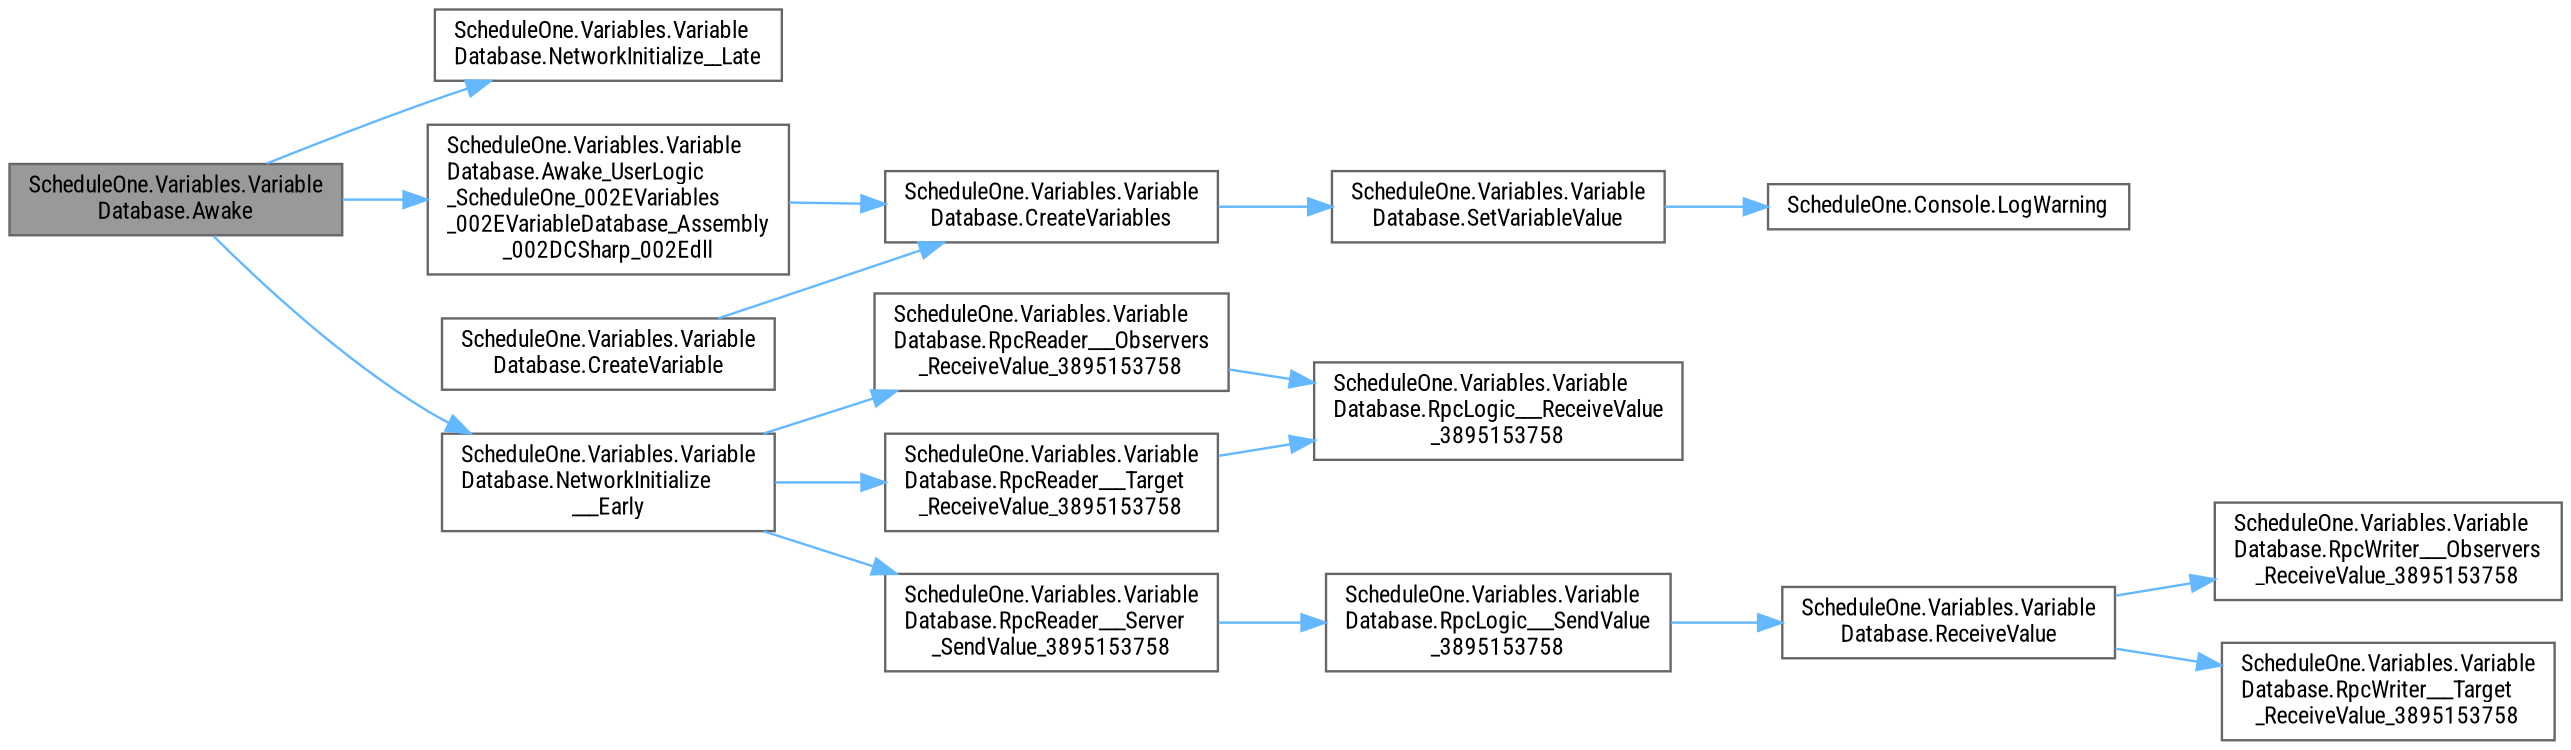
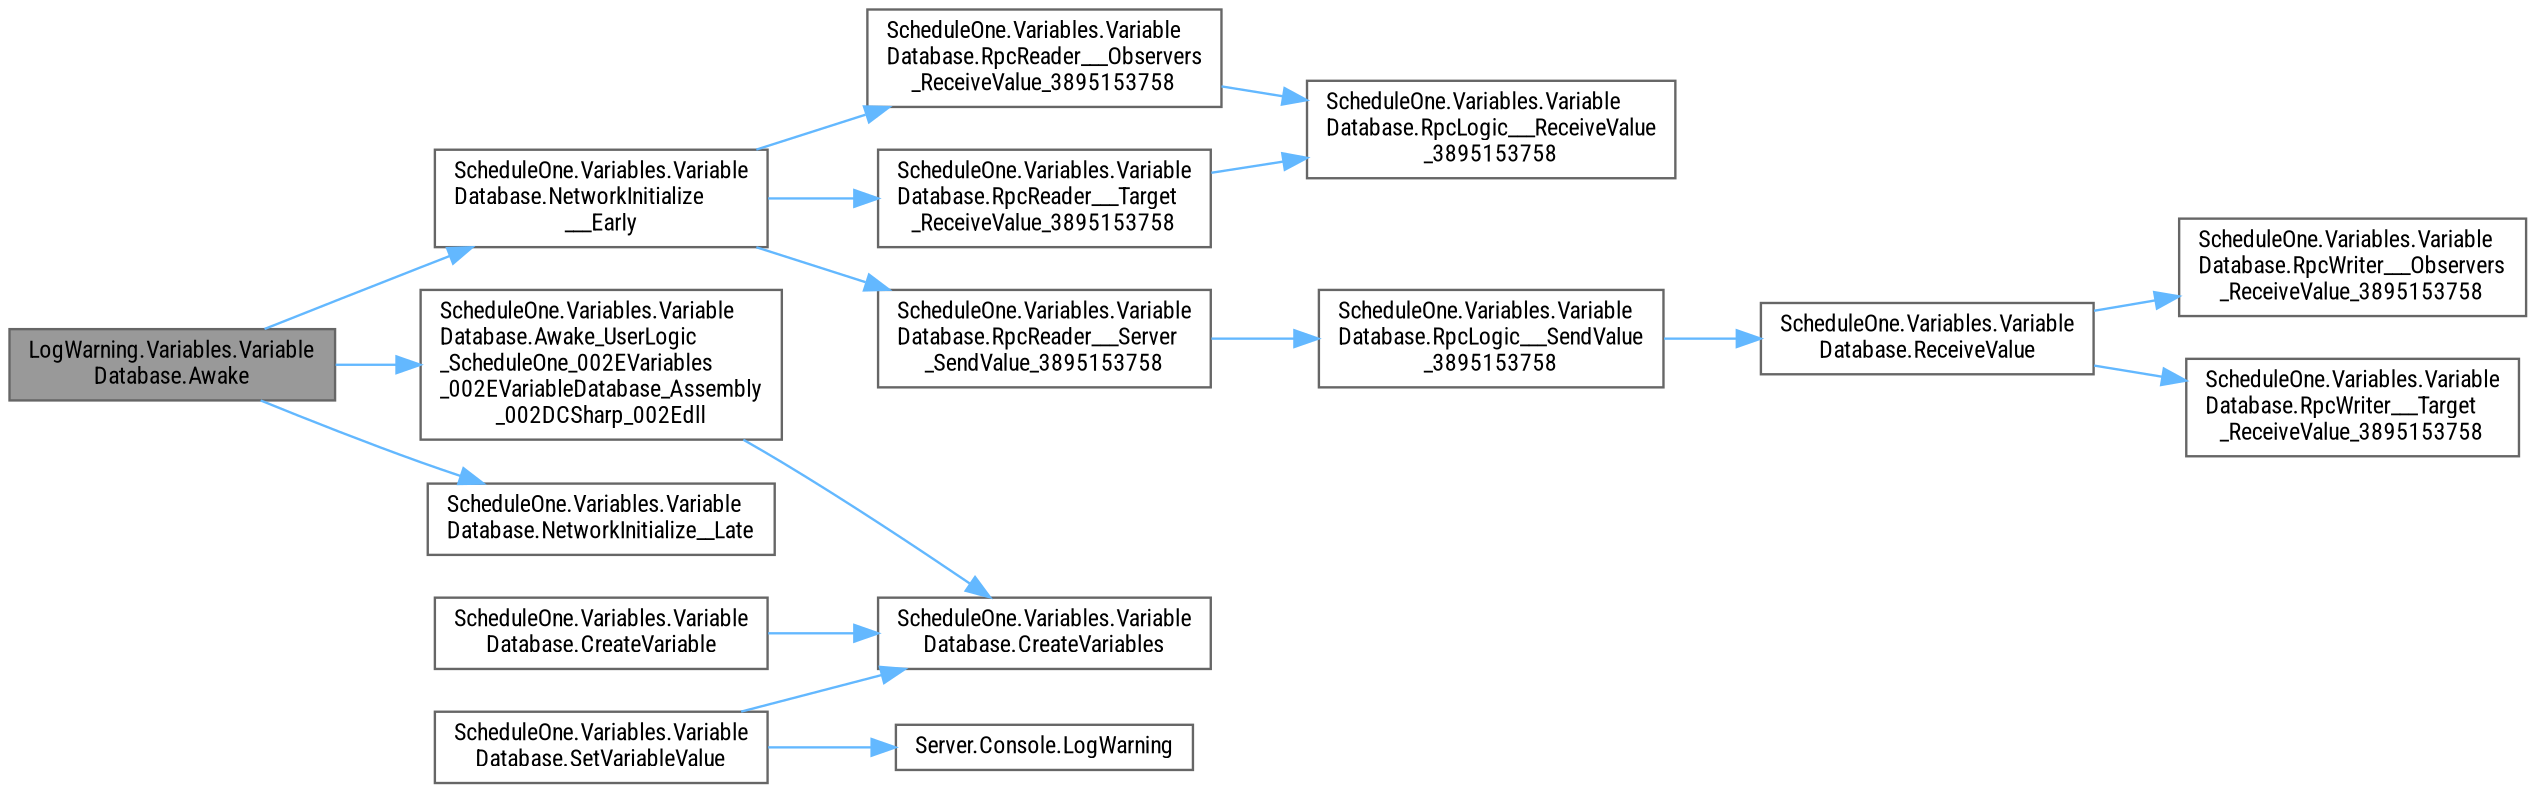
node "ScheduleOne.Variables.Variable Database.Awake": label "ScheduleOne.Variables.Variable Database.Awake" -> "LogWarning.Variables.Variable Database.Awake"
edge "ScheduleOne.Variables.Variable Database.CreateVariables" -> "ScheduleOne.Variables.Variable Database.SetVariableValue": reversed
node "ScheduleOne.Console.LogWarning": label "ScheduleOne.Console.LogWarning" -> "Server.Console.LogWarning"
